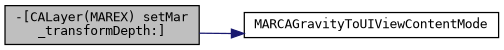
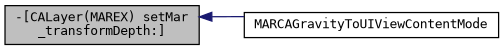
edge "-[CALayer(MAREX) setMar _transformDepth:]" -> "MARCAGravityToUIViewContentMode": reversed
